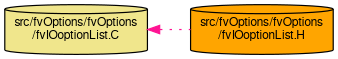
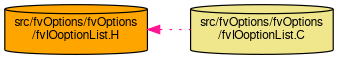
edge "src/fvOptions/fvOptions /fvIOoptionList.H" -> "src/fvOptions/fvOptions /fvIOoptionList.C": reversed
